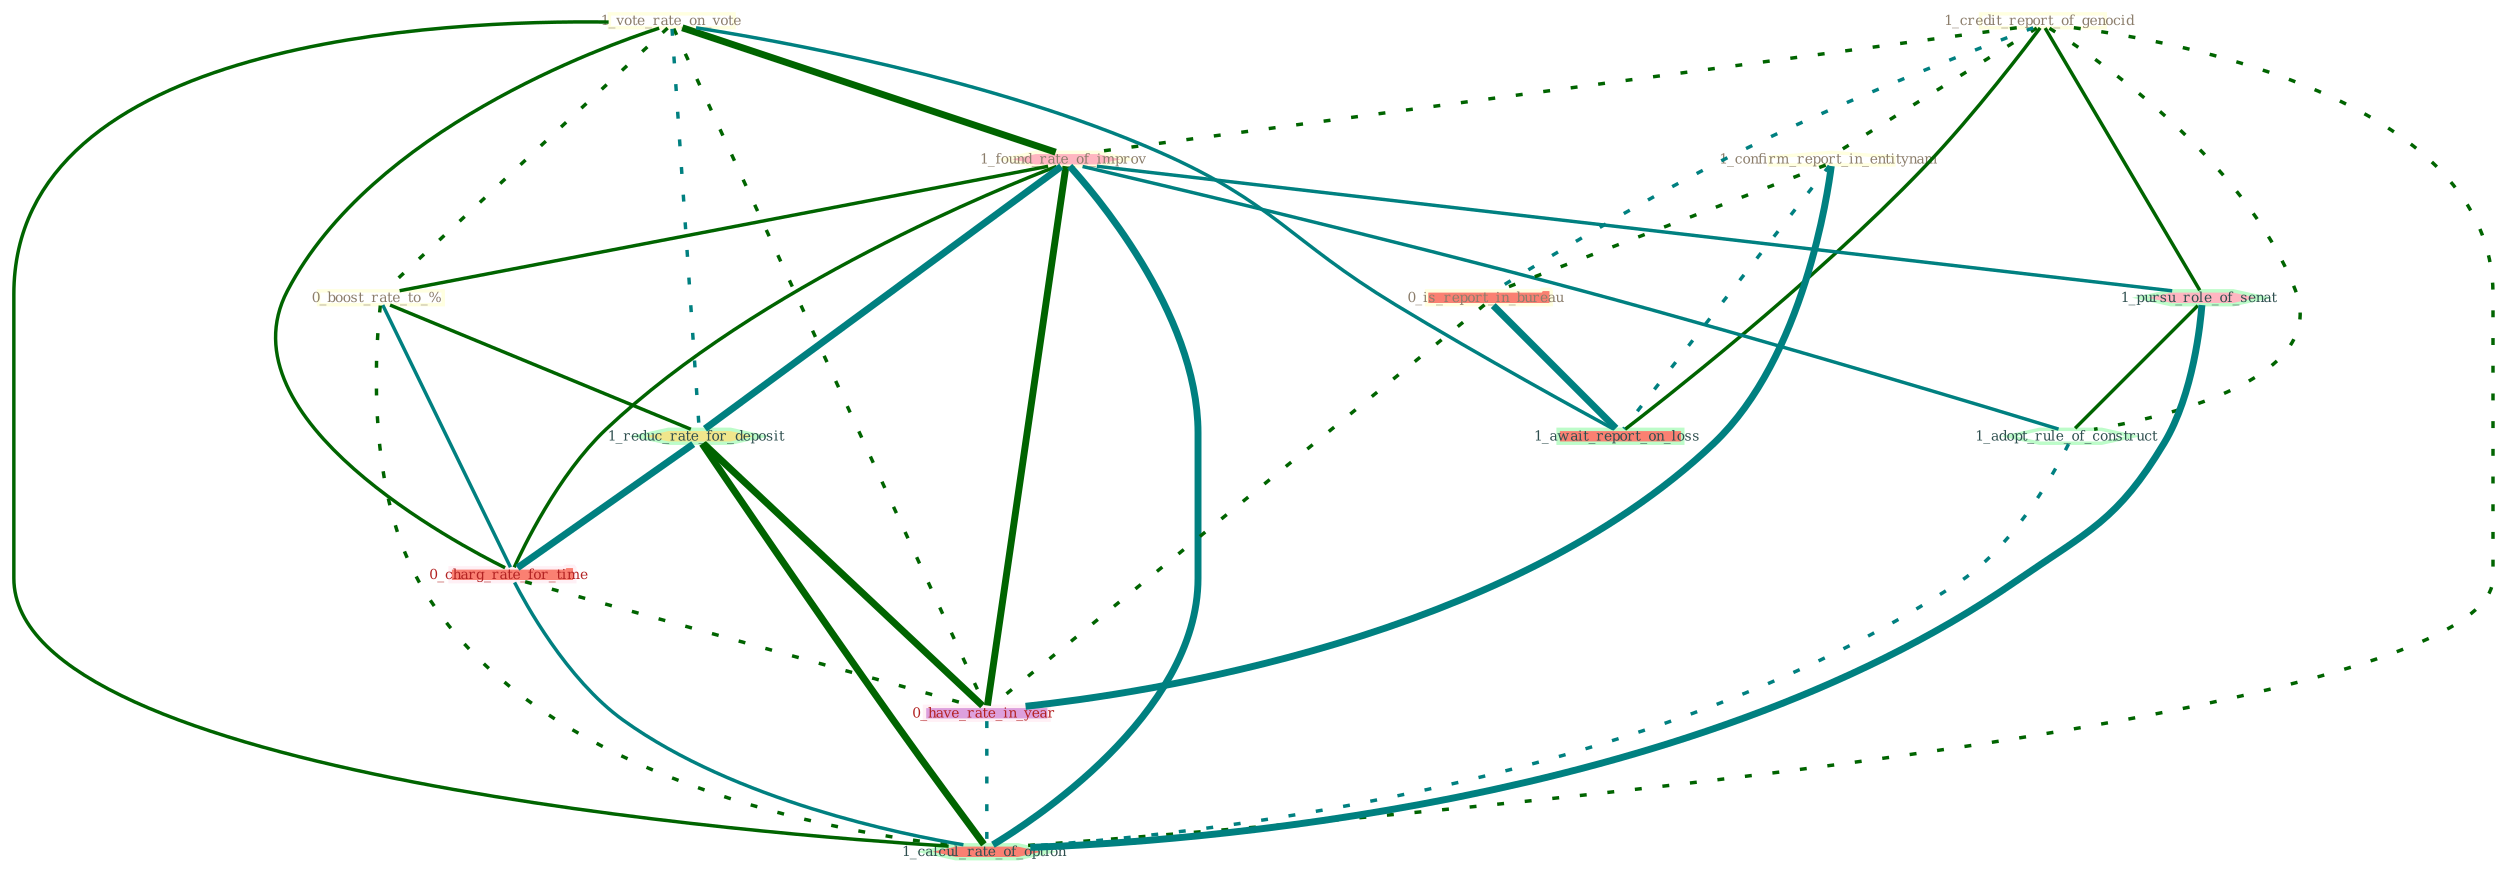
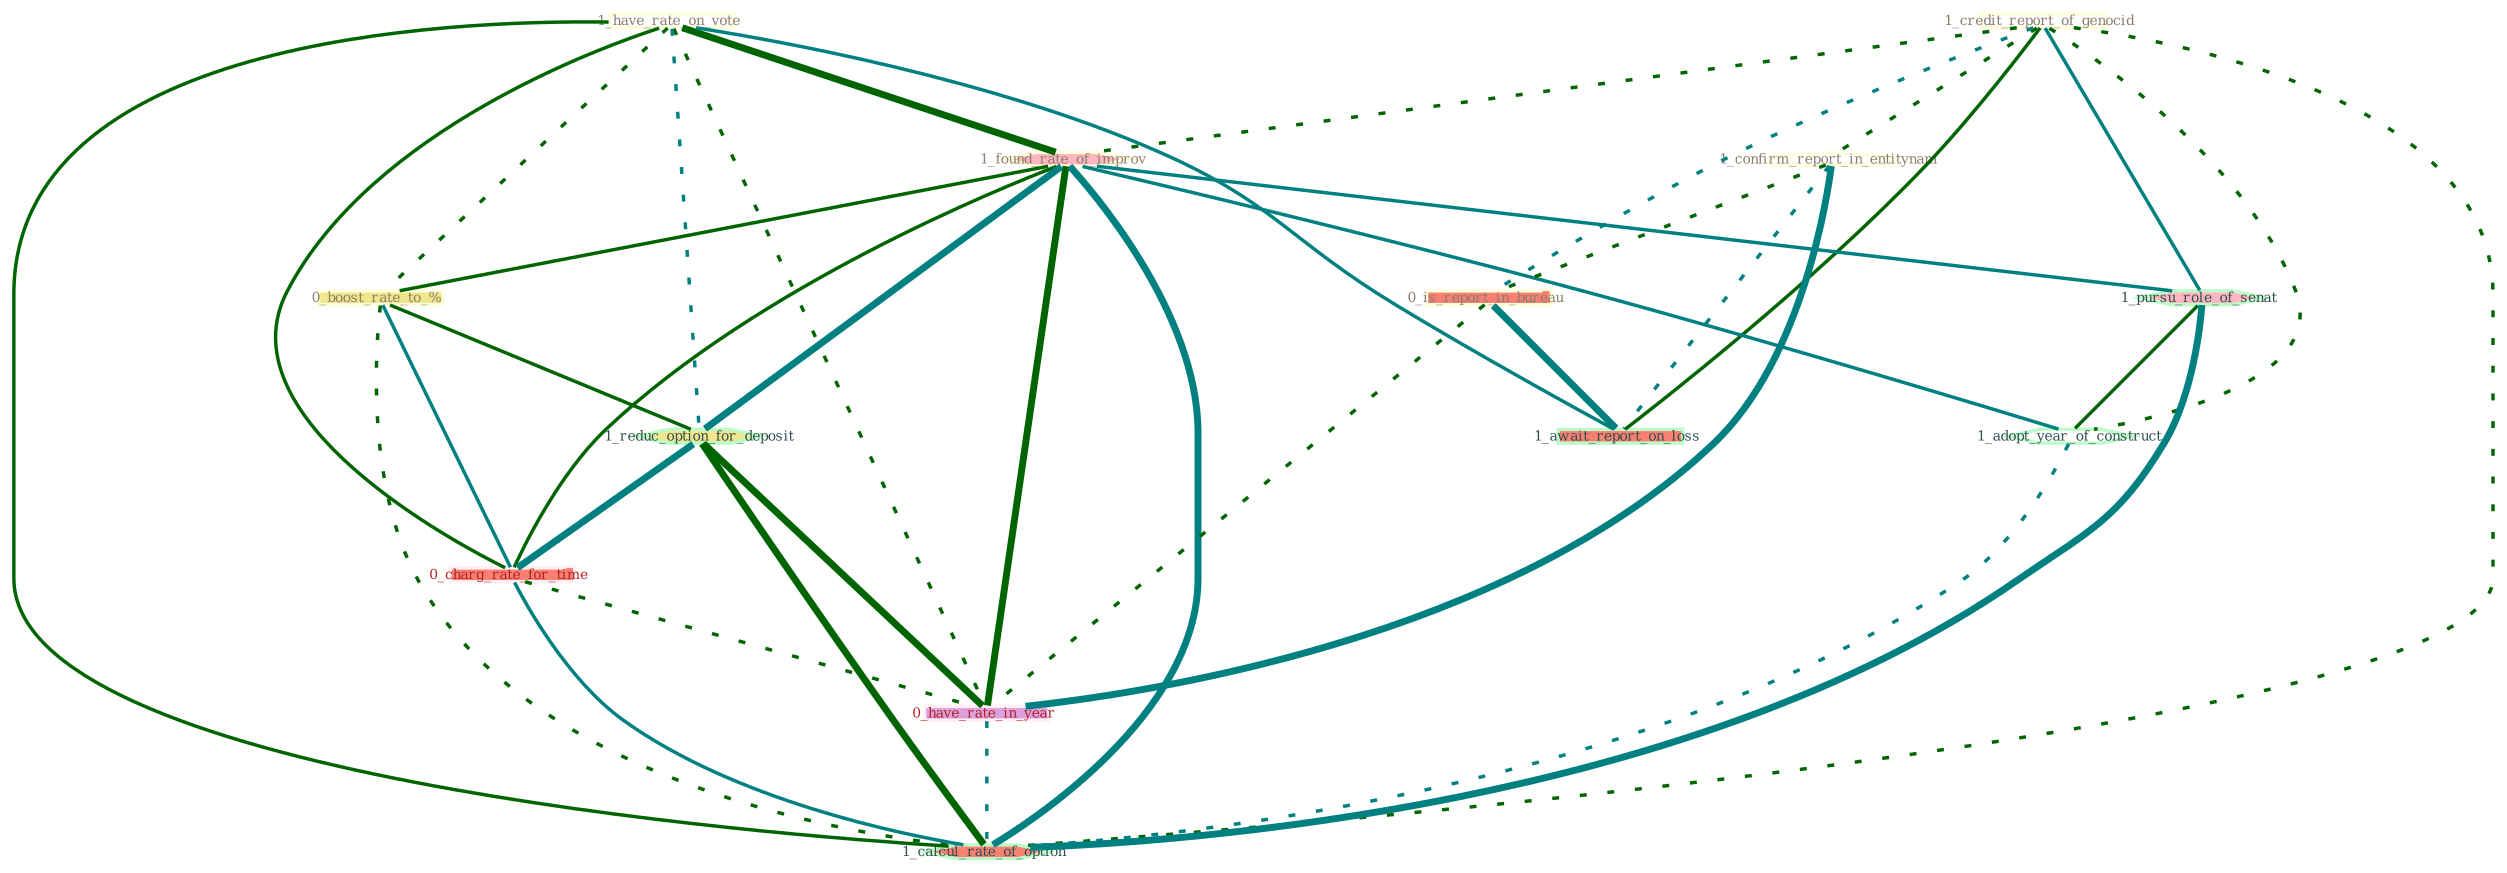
node "1_vote_rate_on_vote": label "1_vote_rate_on_vote" -> "1_have_rate_on_vote"
edge "1_credit_report_of_genocid" -- "1_pursu_role_of_senat": color darkgreen -> teal
node "0_boost_rate_to_%": fillcolor white -> khaki
node "1_reduc_rate_for_deposit": label "1_reduc_rate_for_deposit" -> "1_reduc_option_for_deposit"
node "1_adopt_rule_of_construct": label "1_adopt_rule_of_construct" -> "1_adopt_year_of_construct"
